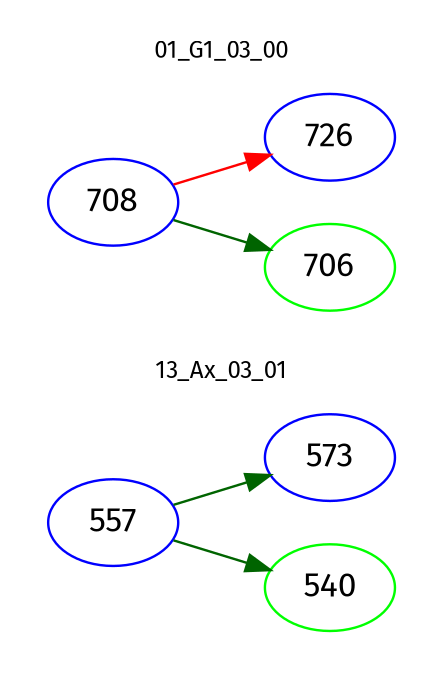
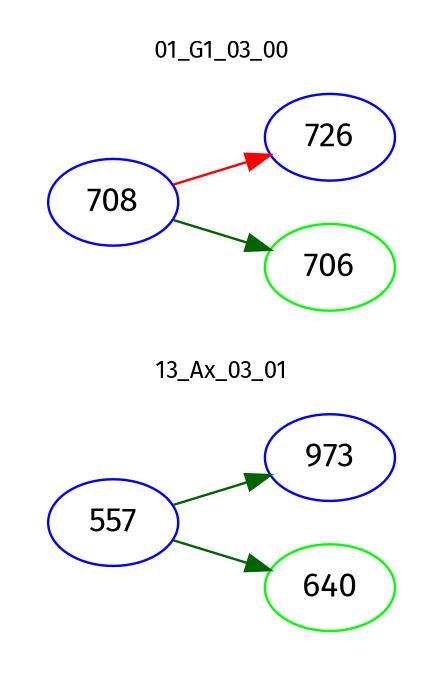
node "573": label "573" -> "973"
node "540": label "540" -> "640"
